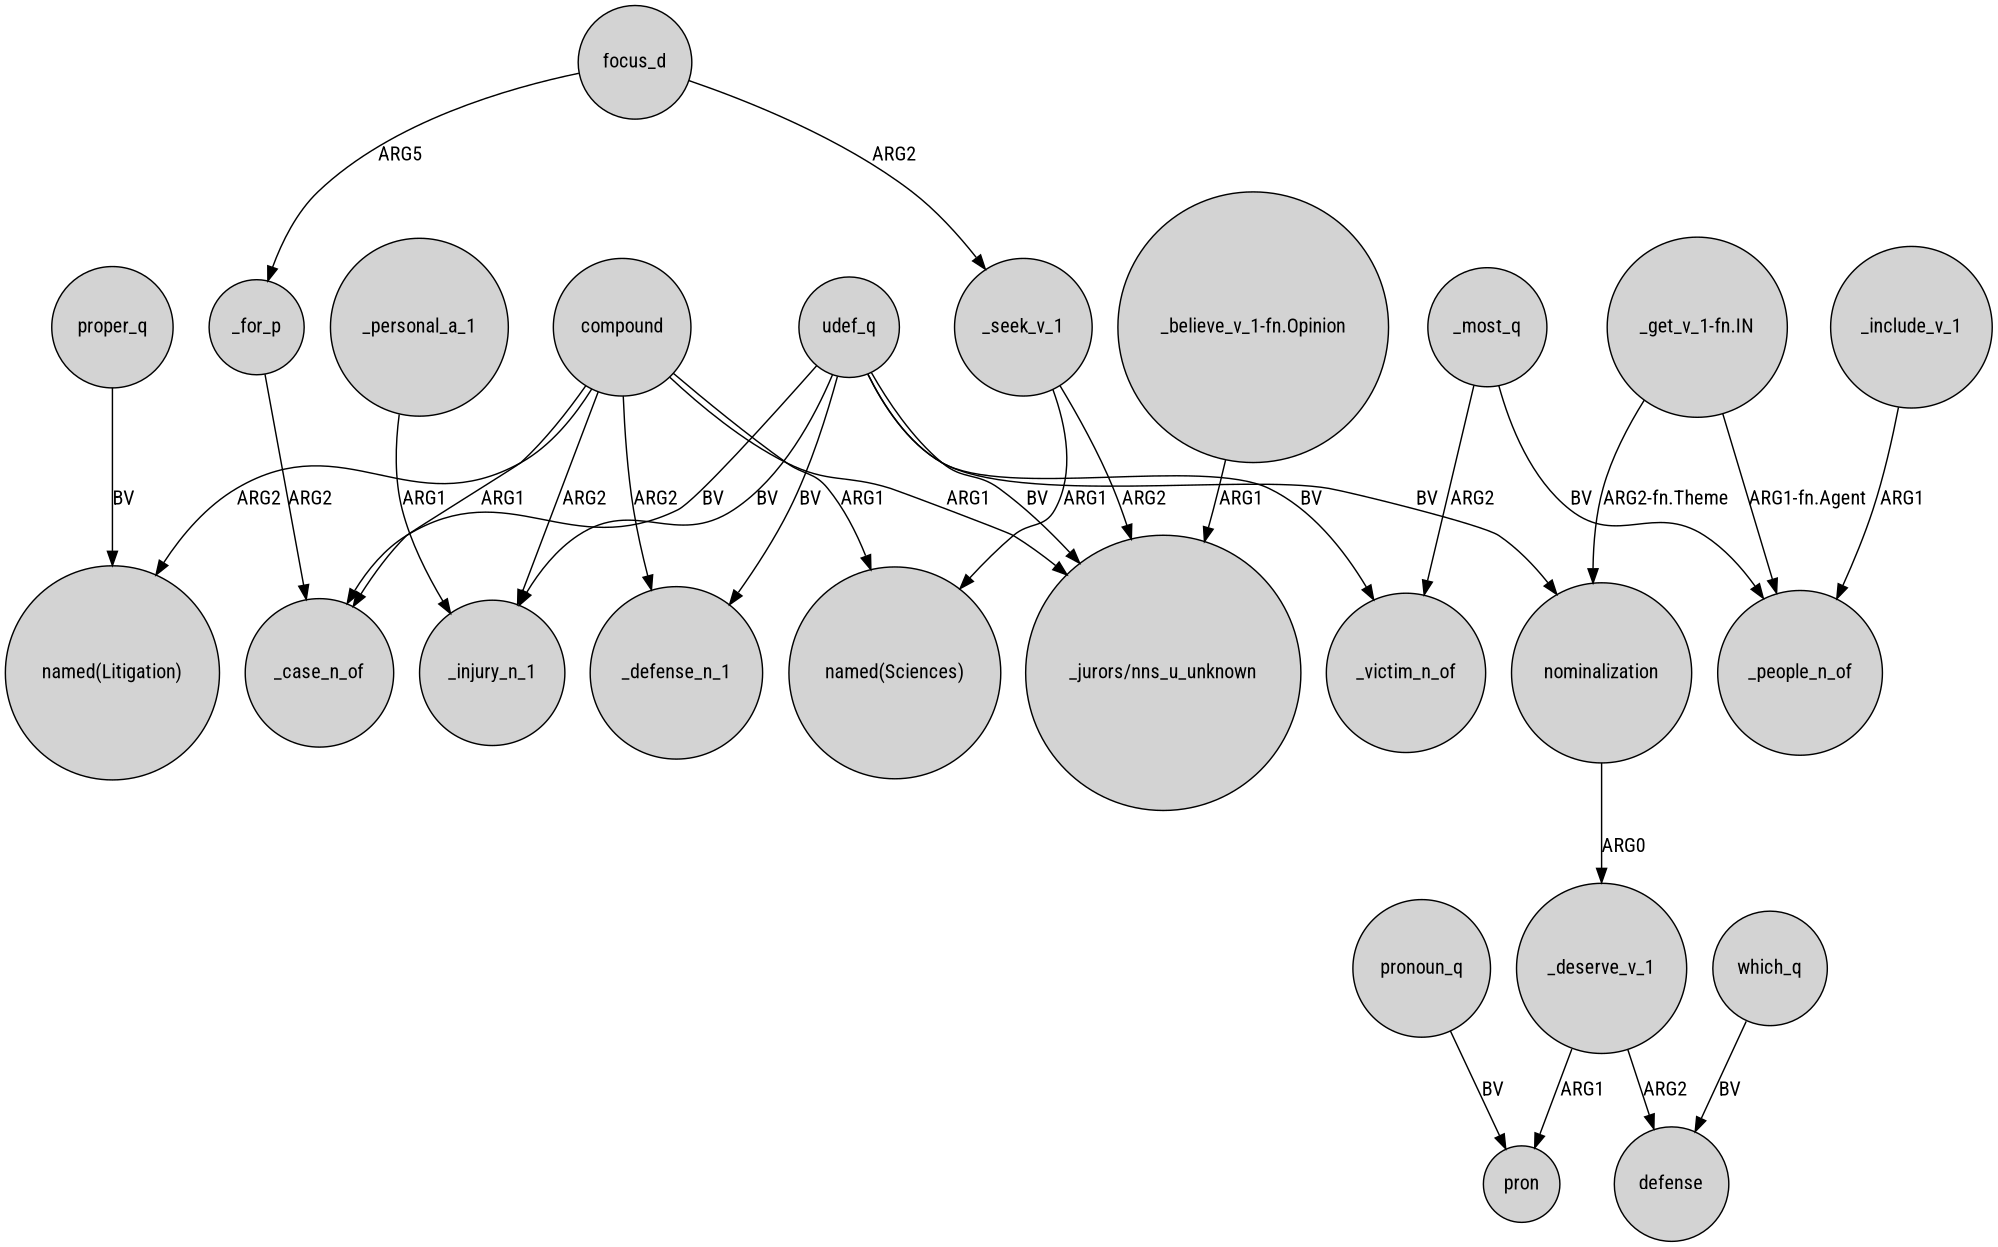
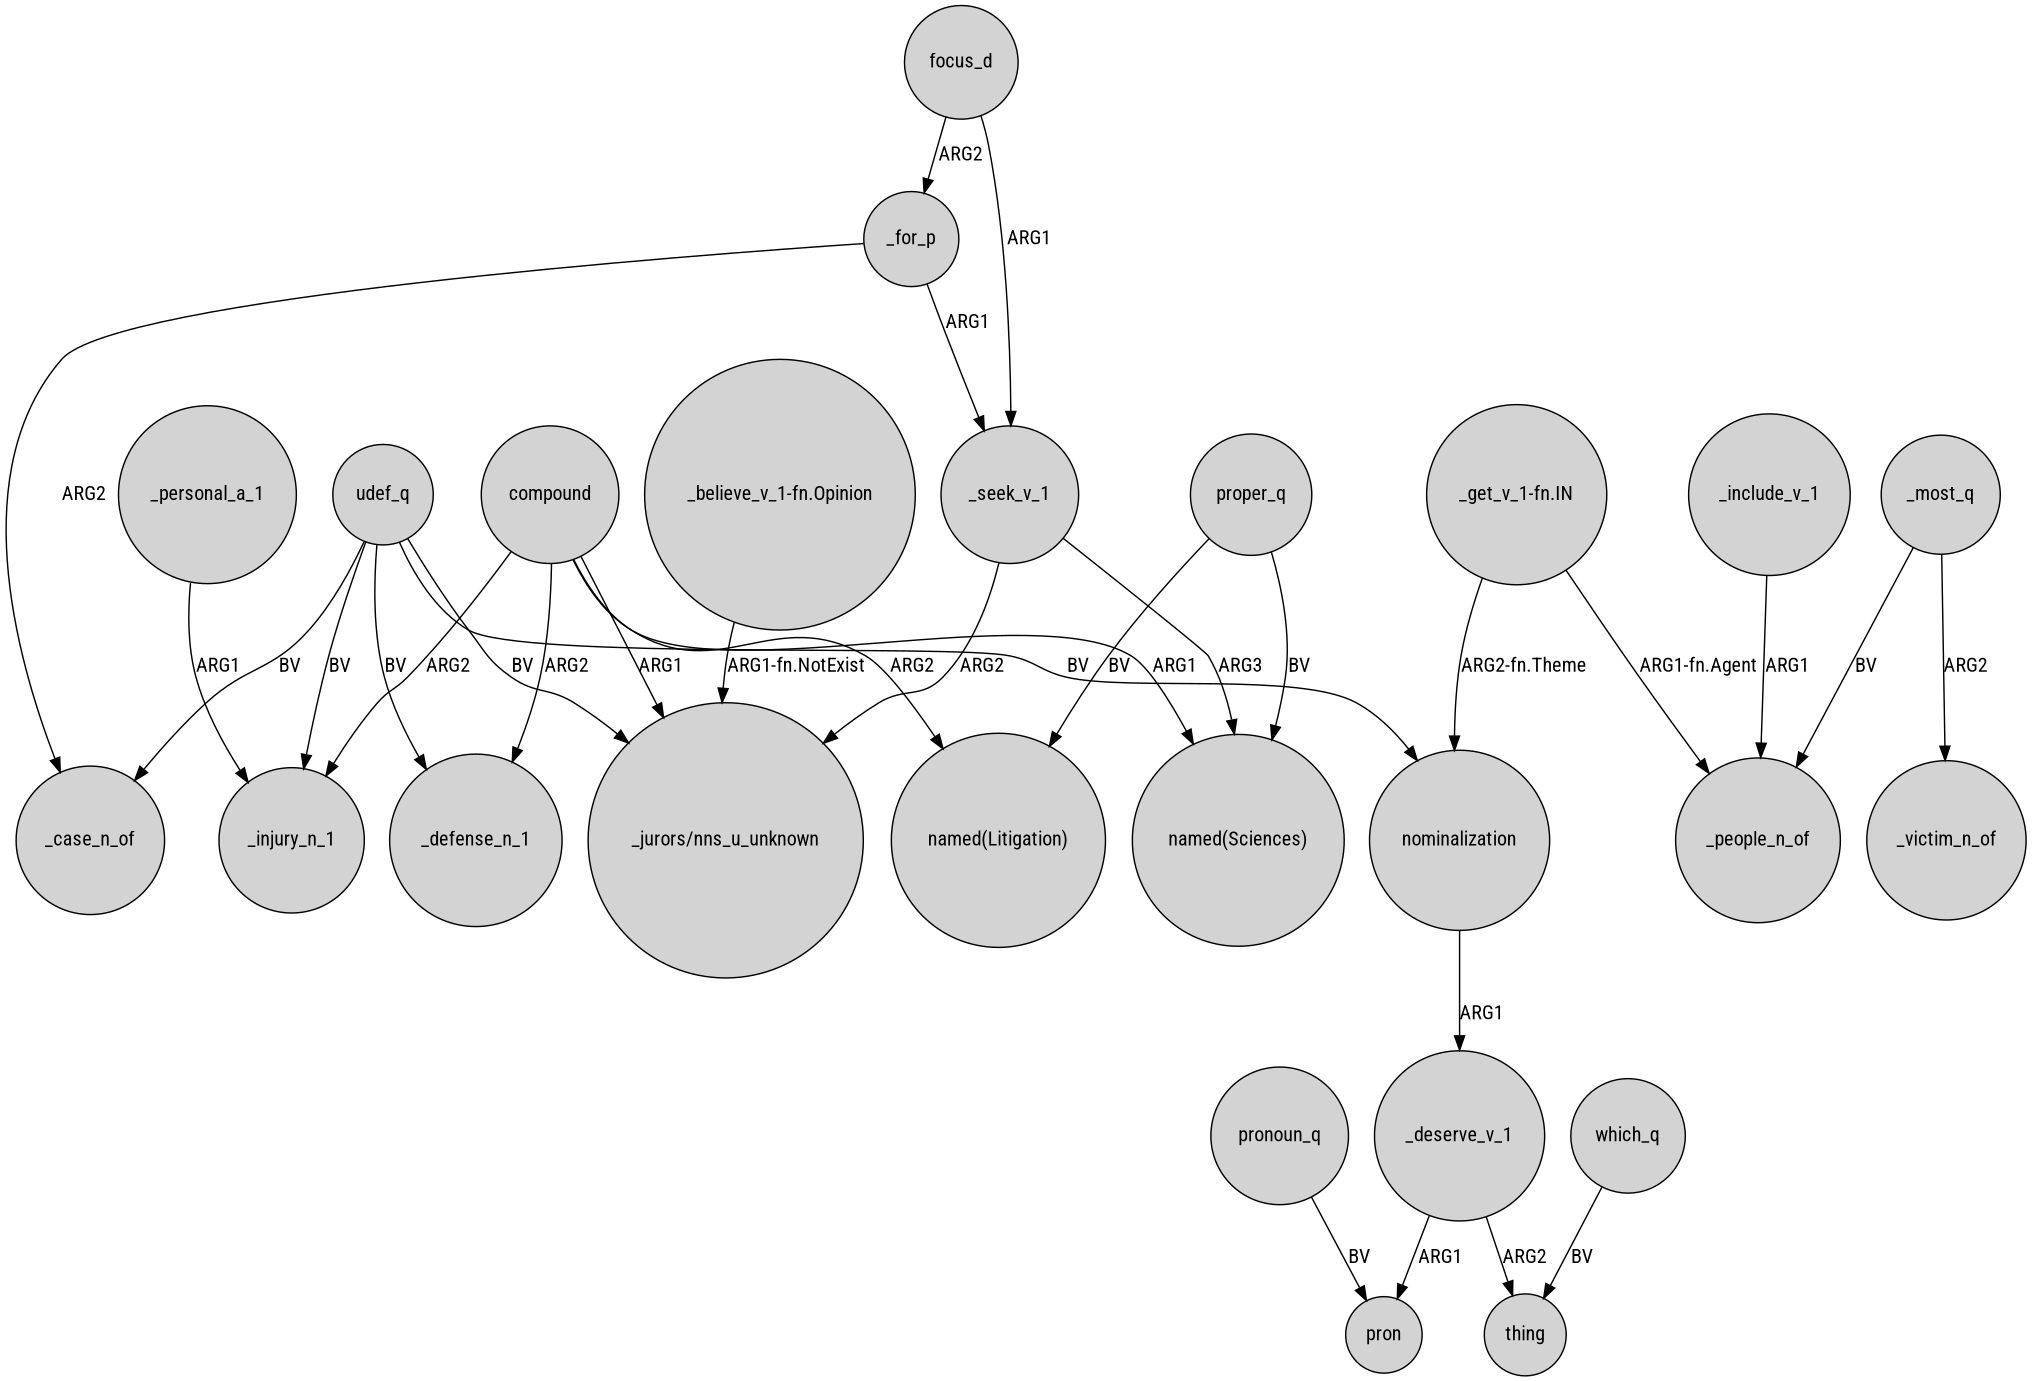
edge "focus_d" -> "_for_p": label "ARG5" -> "ARG2"
edge "focus_d" -> "_seek_v_1": label "ARG2" -> "ARG1"
edge "_for_p" -> "_seek_v_1": added, label "ARG1"
edge "udef_q" -> "_victim_n_of": removed, label "BV"
edge "compound" -> "_case_n_of": removed, label "ARG1"
edge "_seek_v_1" -> "named(Sciences)": label "ARG1" -> "ARG3"
edge "_believe_v_1-fn.Opinion" -> "_jurors/nns_u_unknown": label "ARG1" -> "ARG1-fn.NotExist"
edge "proper_q" -> "named(Sciences)": added, label "BV"
edge "nominalization" -> "_deserve_v_1": label "ARG0" -> "ARG1"
node "defense": label "defense" -> "thing"
